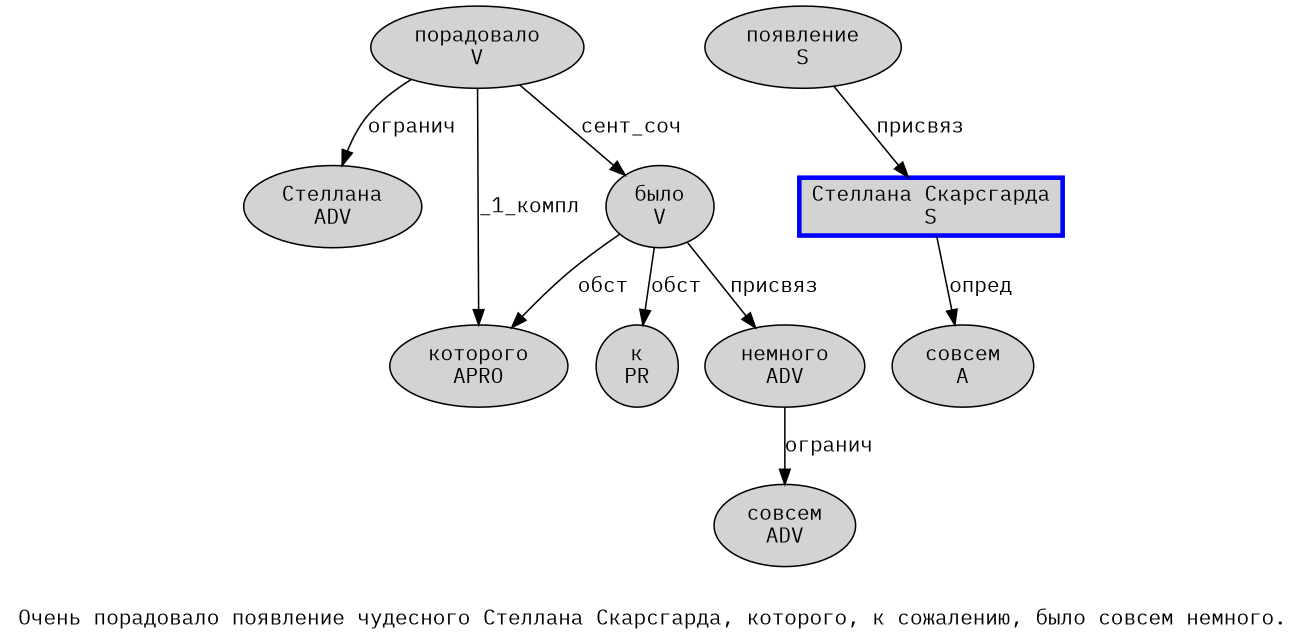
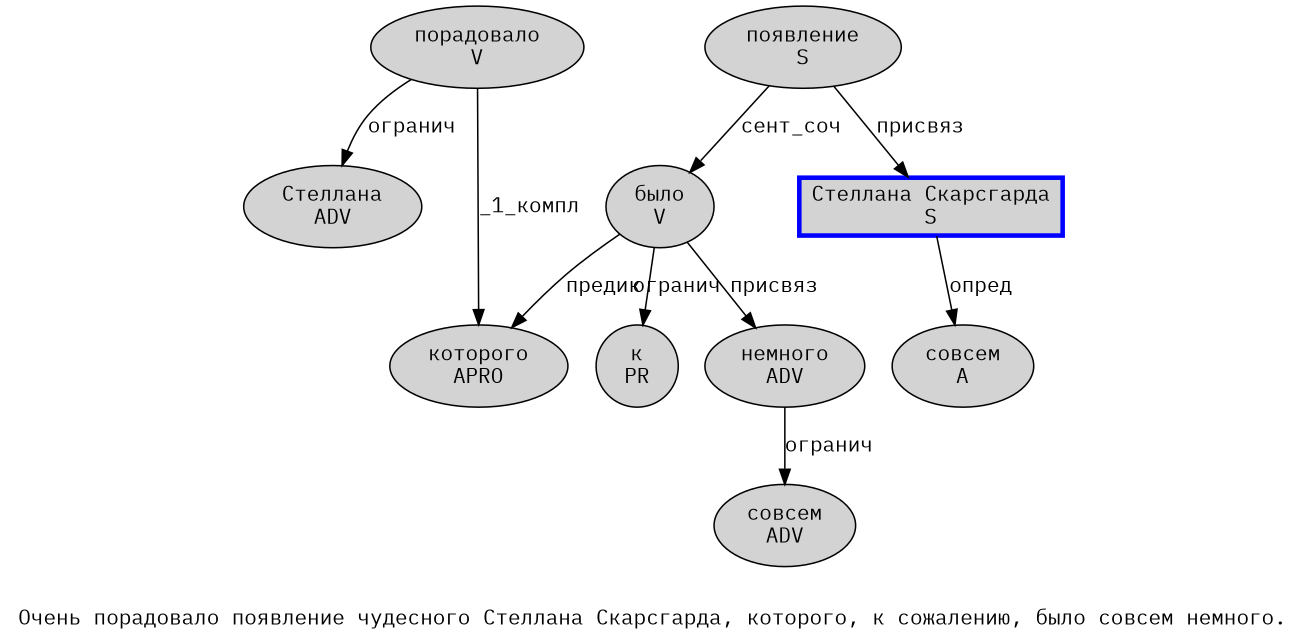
edge "порадовало V" -> "было V": now "появление S" -> "было V"
edge "было V" -> "которого APRO": label "обст" -> "предик"
edge "было V" -> "к PR": label "обст" -> "огранич"
